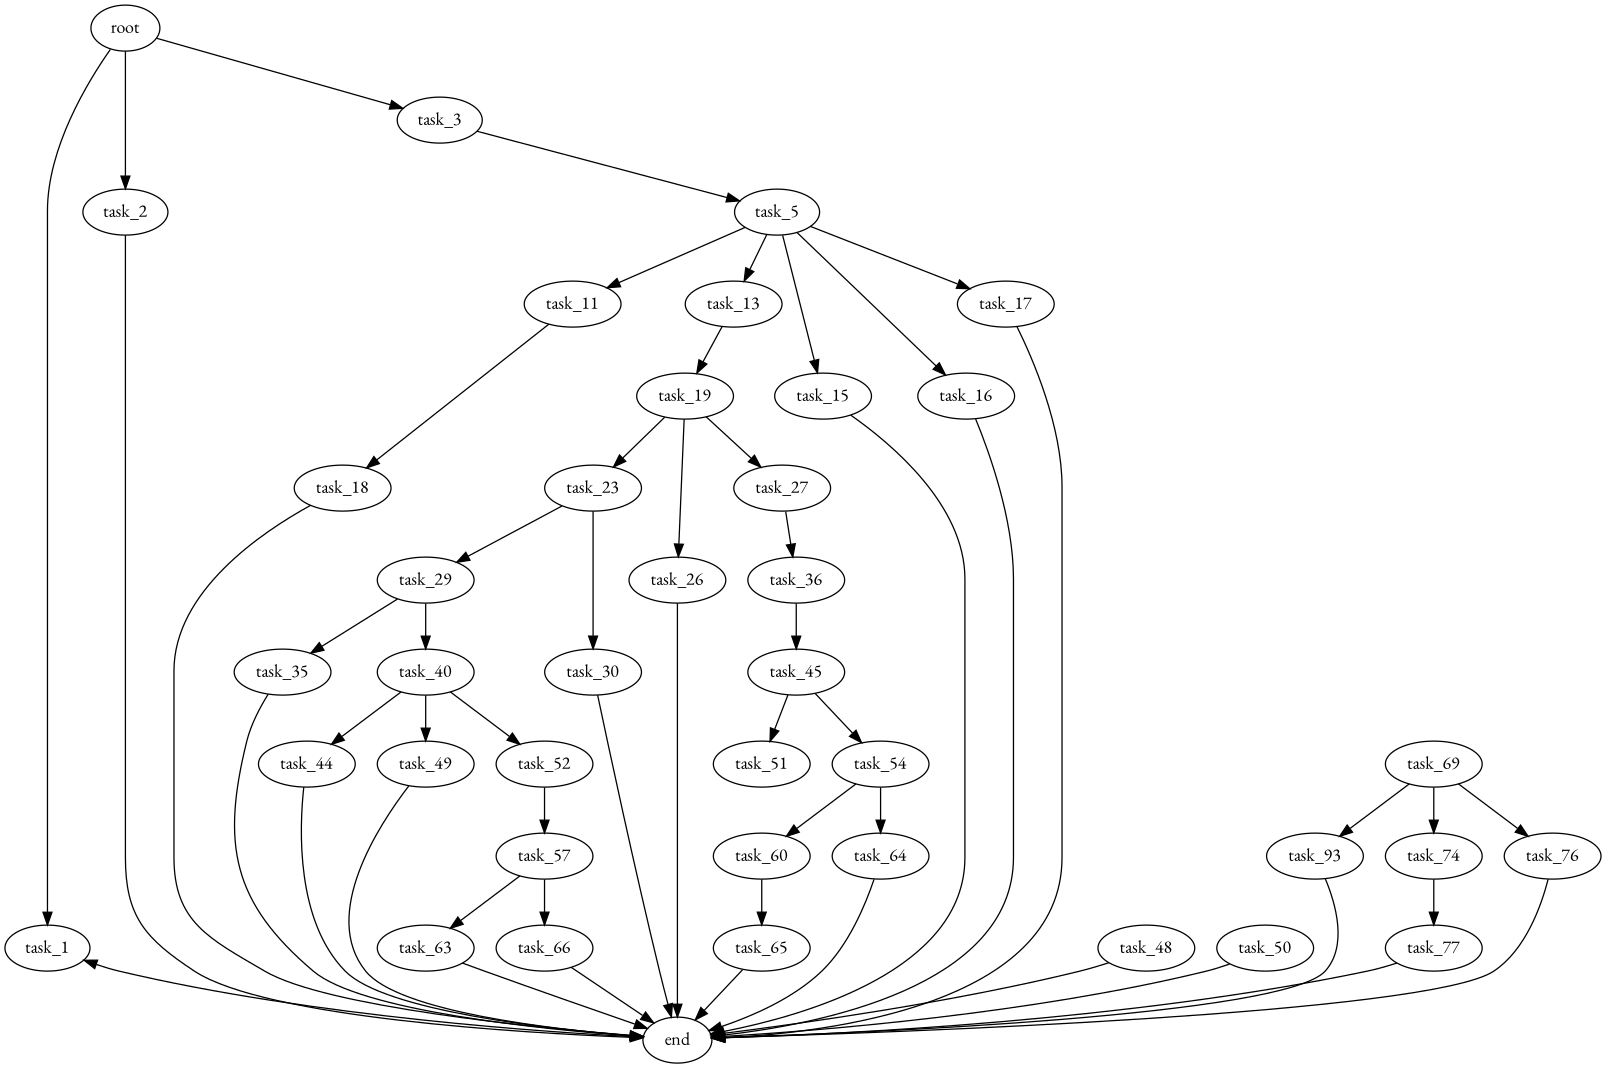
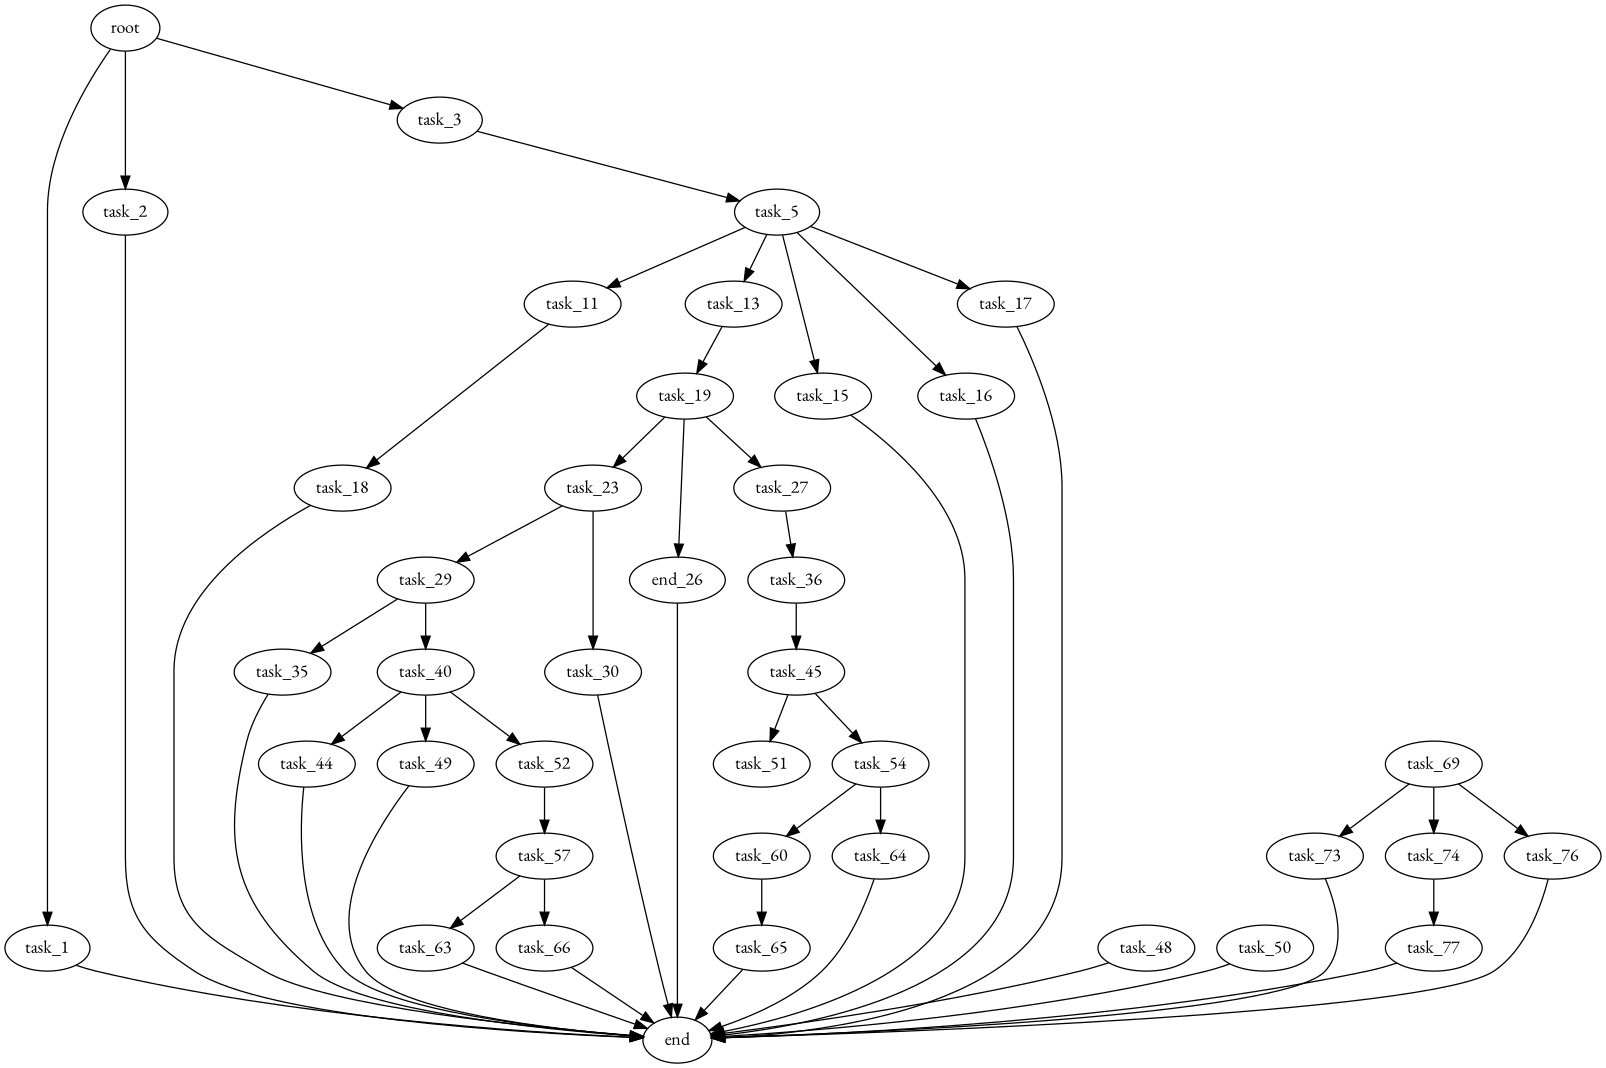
node "task_26": label "task_26" -> "end_26"
node "task_93": label "task_93" -> "task_73"
edge "end" -> "task_1": reversed
